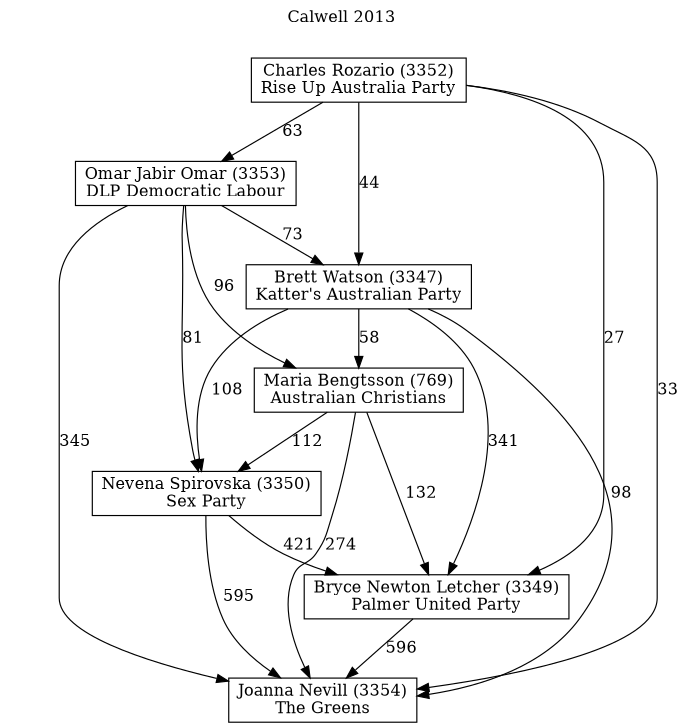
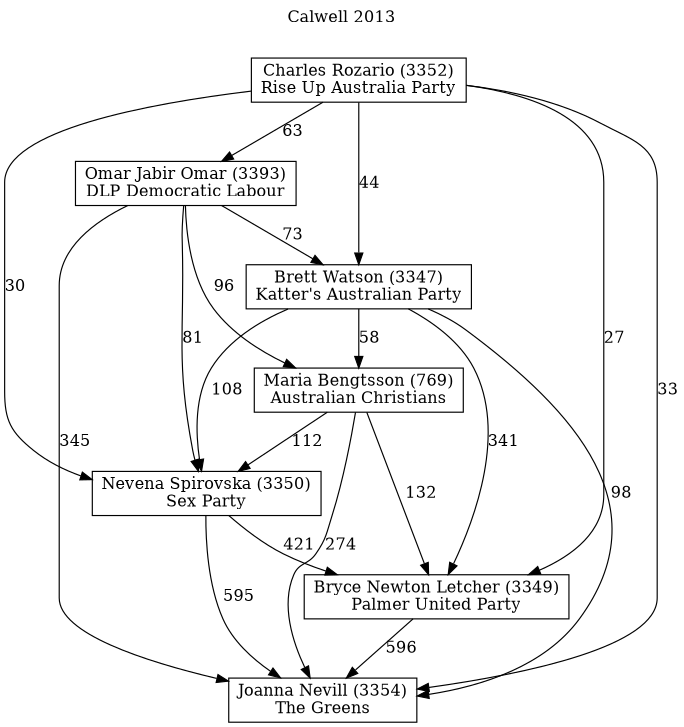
node "Omar Jabir Omar (3353) DLP Democratic Labour": label "Omar Jabir Omar (3353) DLP Democratic Labour" -> "Omar Jabir Omar (3393) DLP Democratic Labour"
edge "Charles Rozario (3352) Rise Up Australia Party" -> "Nevena Spirovska (3350) Sex Party": added, label "30"
